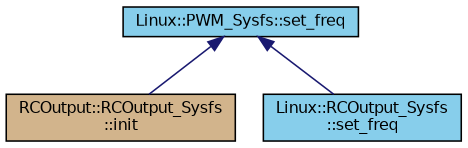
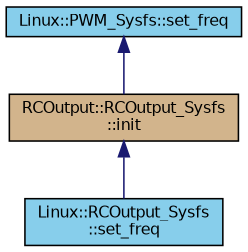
edge "Linux::RCOutput_Sysfs ::set_freq" -> "Linux::PWM_Sysfs::set_freq": now "Linux::RCOutput_Sysfs ::set_freq" -> "RCOutput::RCOutput_Sysfs ::init"
